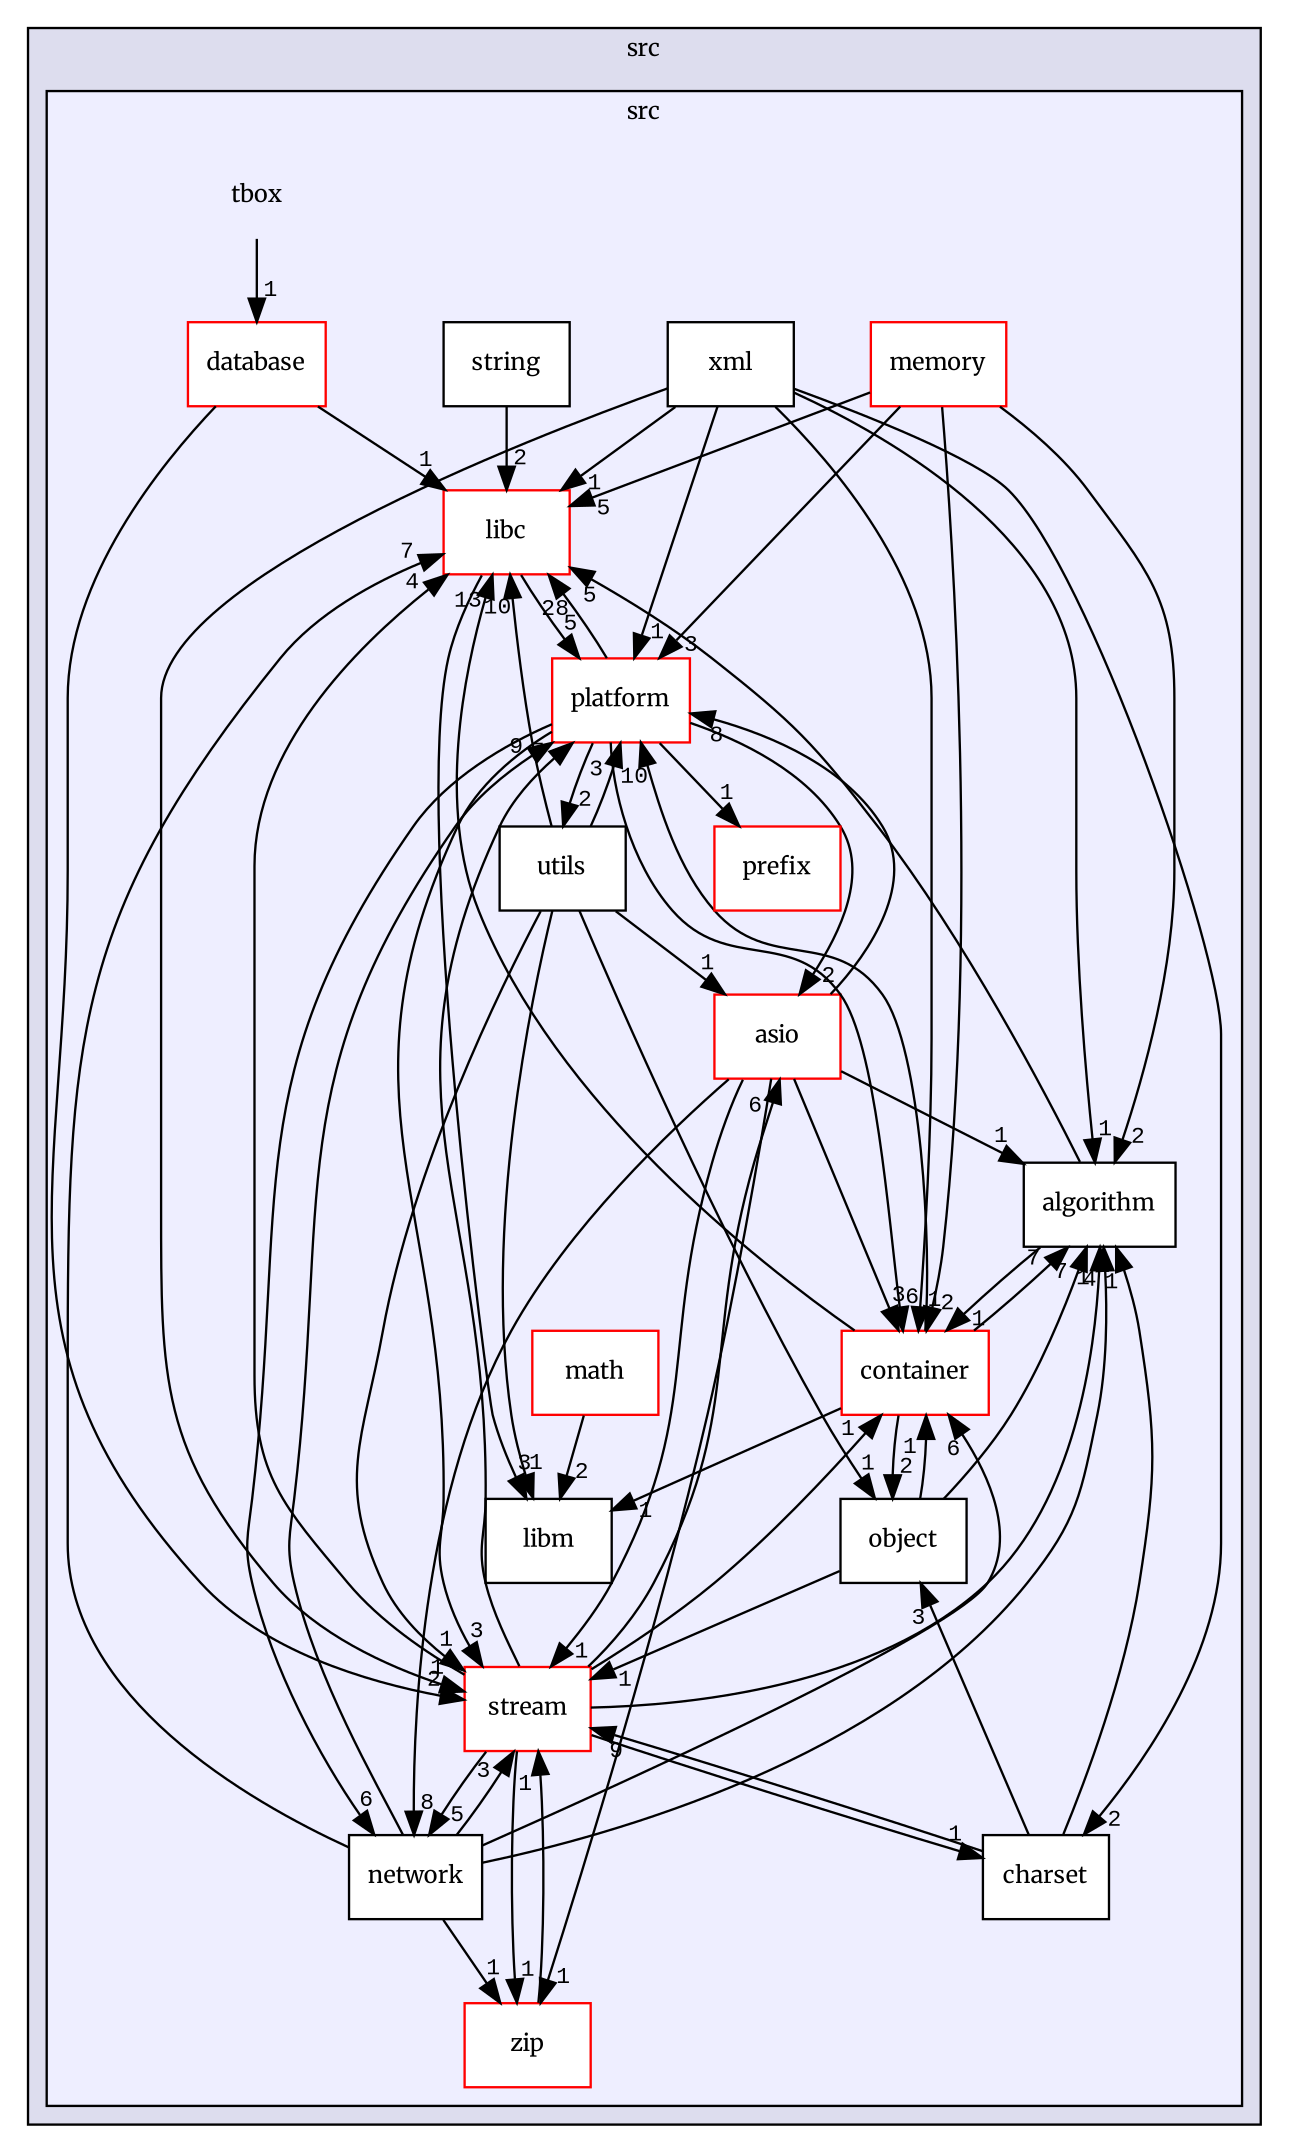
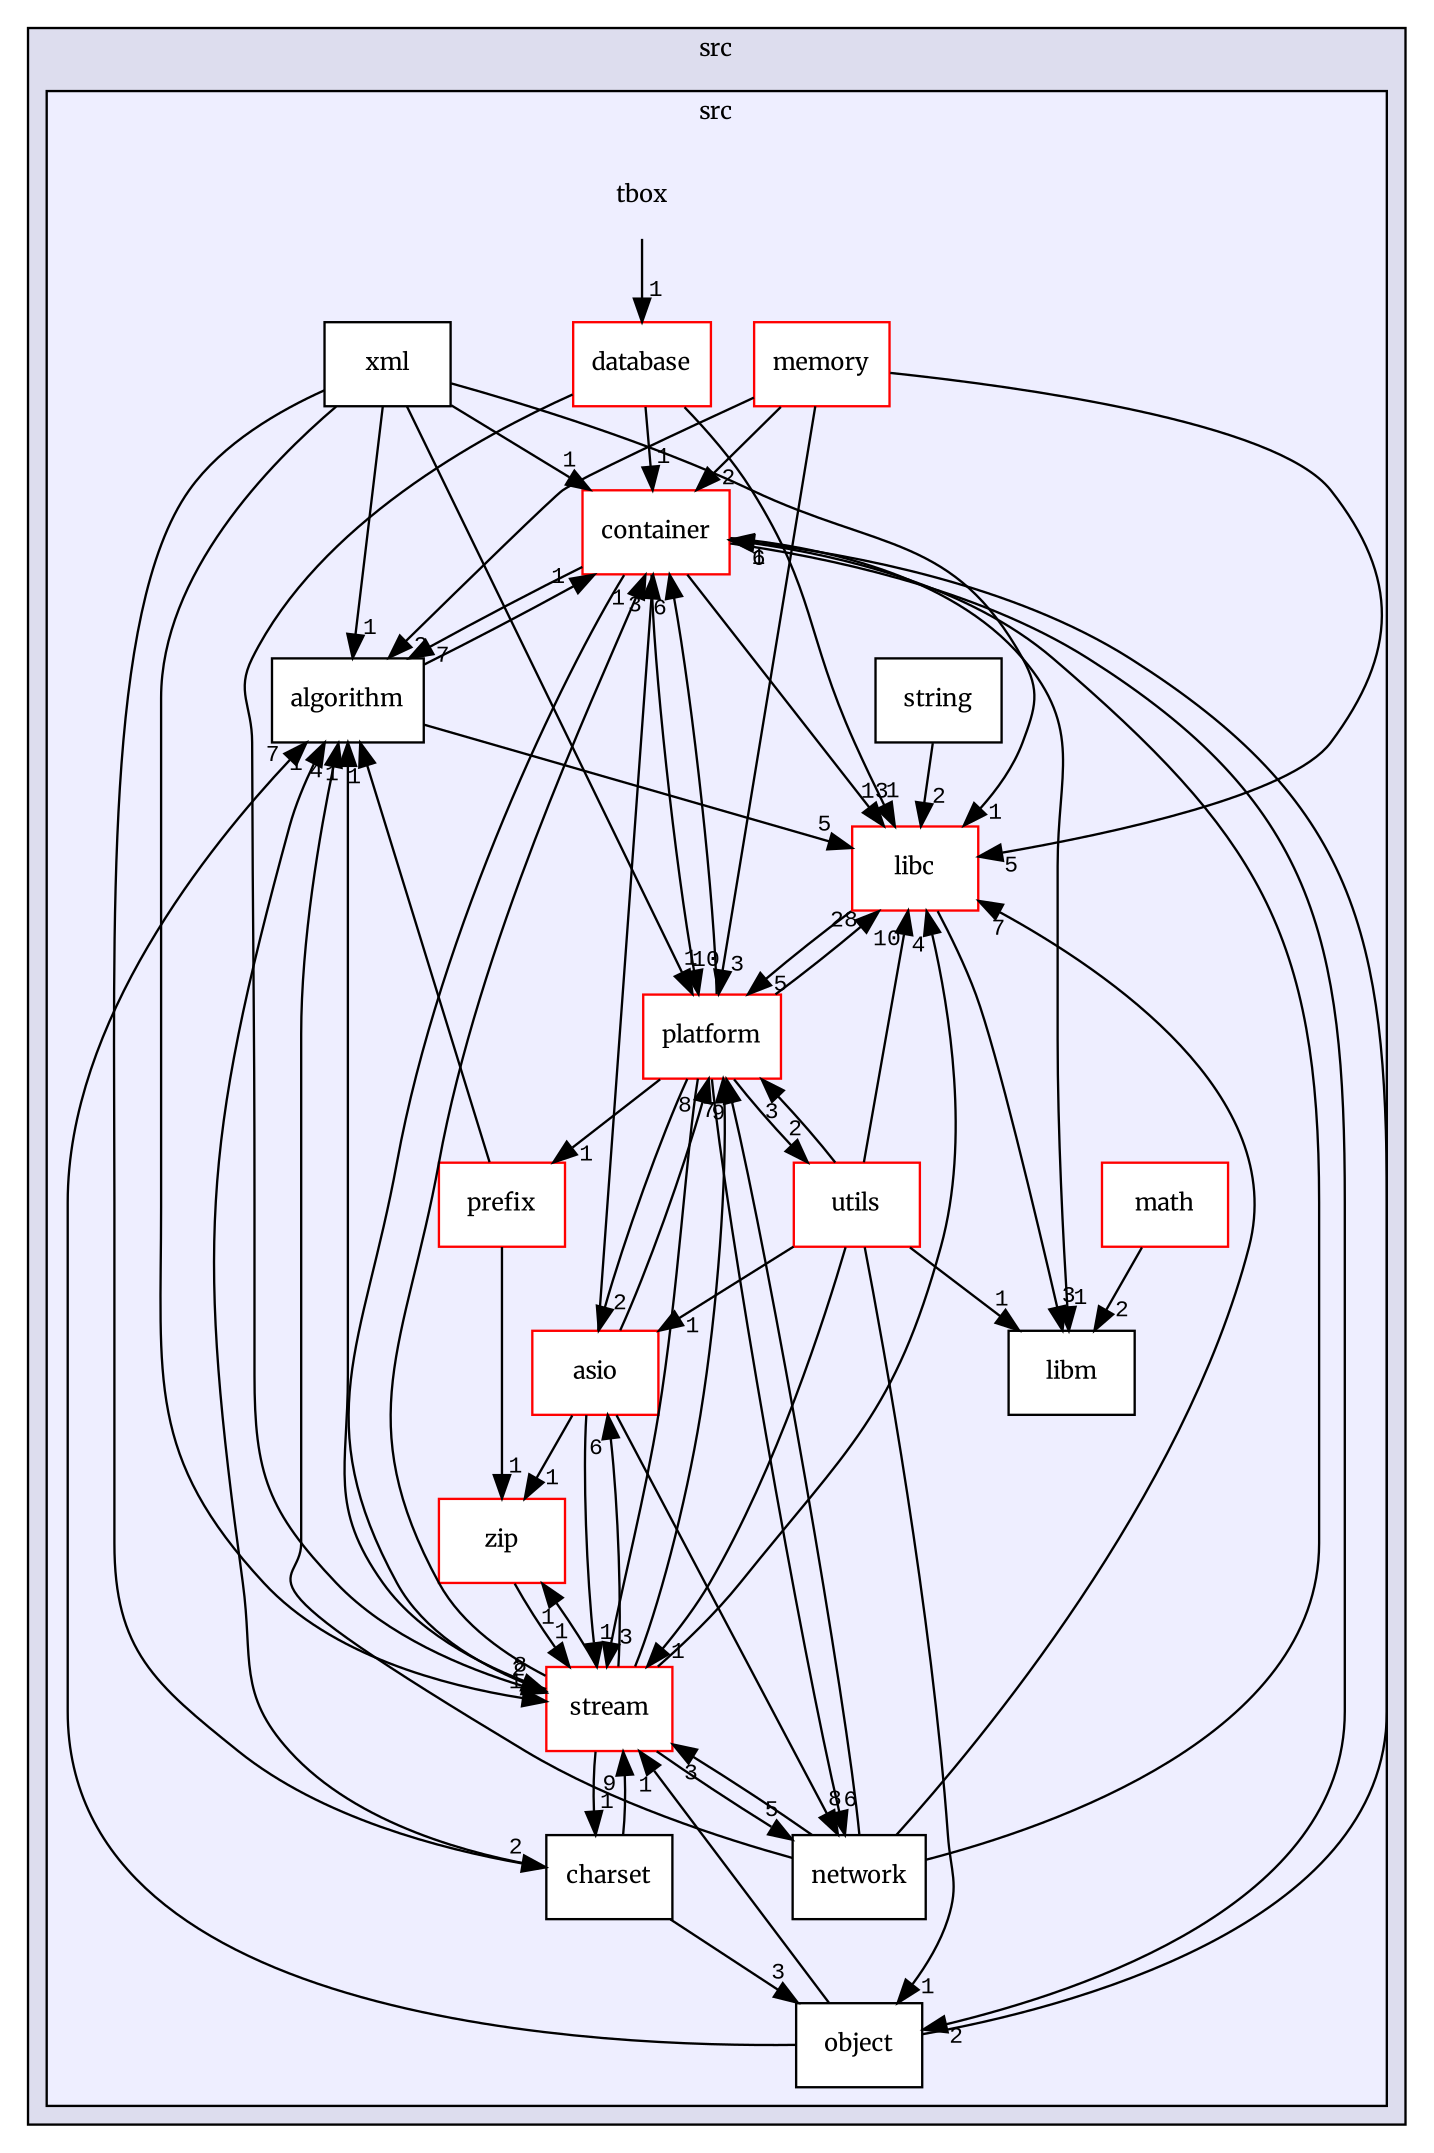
edge "database" -> "container": added
node "utils": color black -> red
edge "asio" -> "algorithm": now "prefix" -> "algorithm"
edge "container" -> "stream": added
edge "network" -> "zip": now "prefix" -> "zip"
